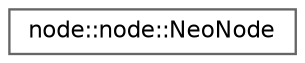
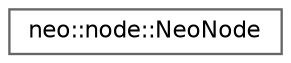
node "node::node::NeoNode": label "node::node::NeoNode" -> "neo::node::NeoNode"
